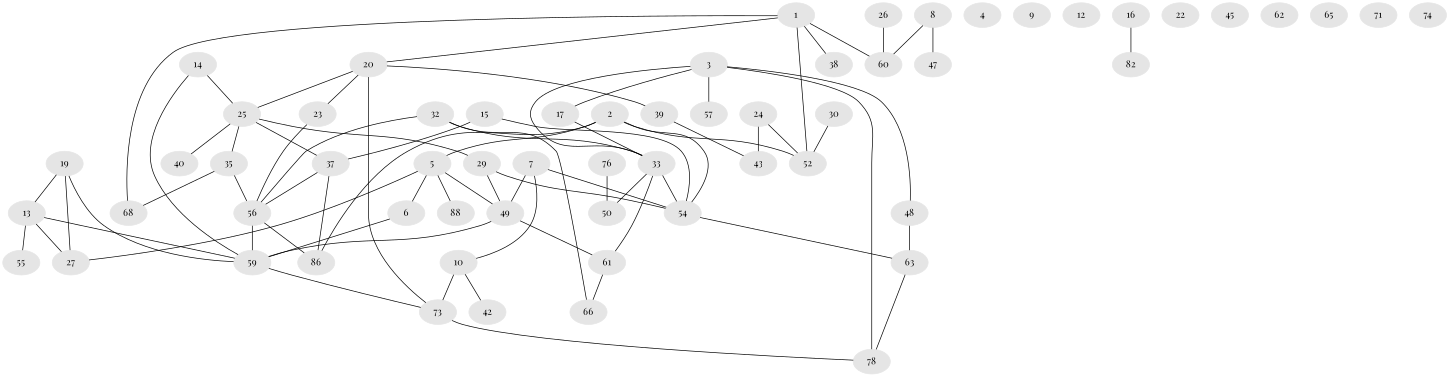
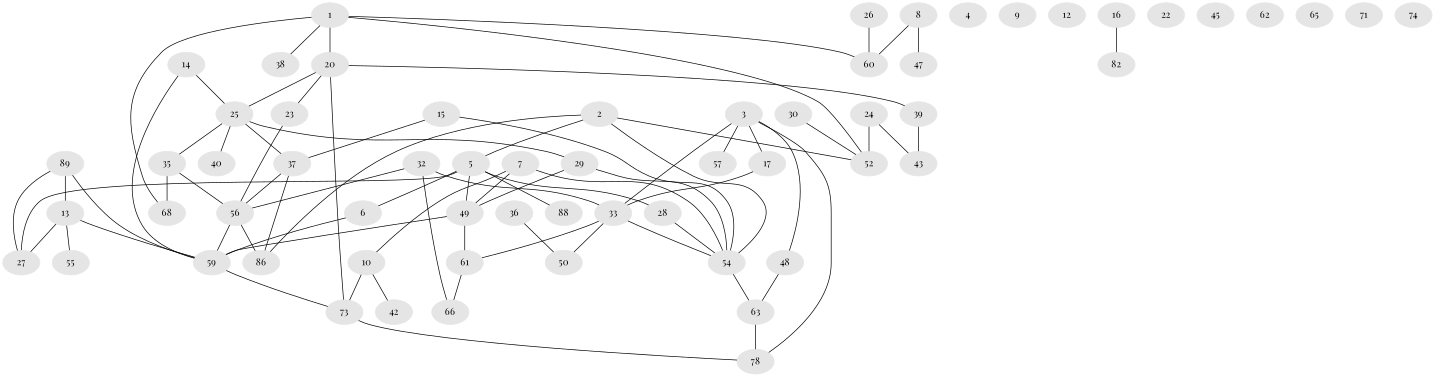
node "19": label "19" -> "89"
node "76": label "76" -> "36"
node "28": added
